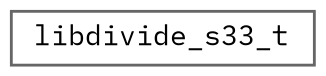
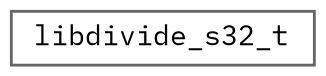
node "libdivide_s33_t": label "libdivide_s33_t" -> "libdivide_s32_t"
